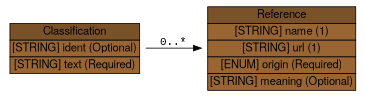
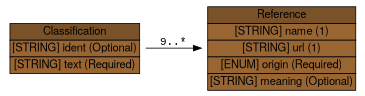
edge "Classification" -> "Reference": label "0..*" -> "9..*"
